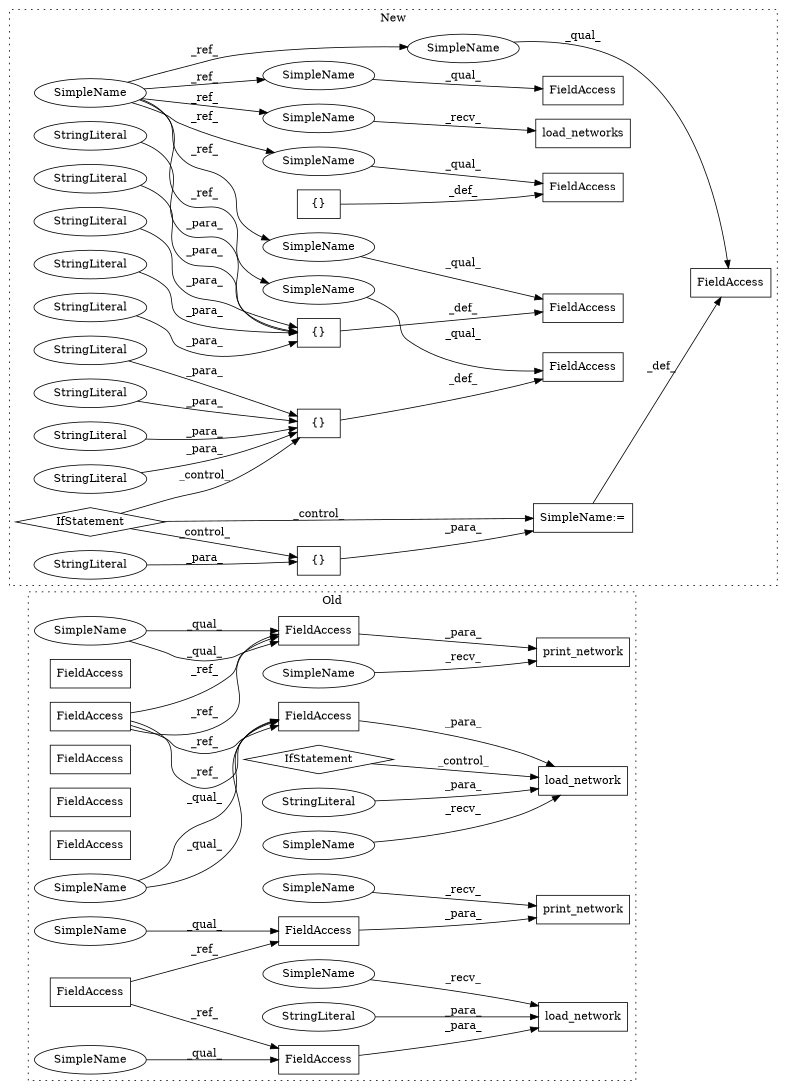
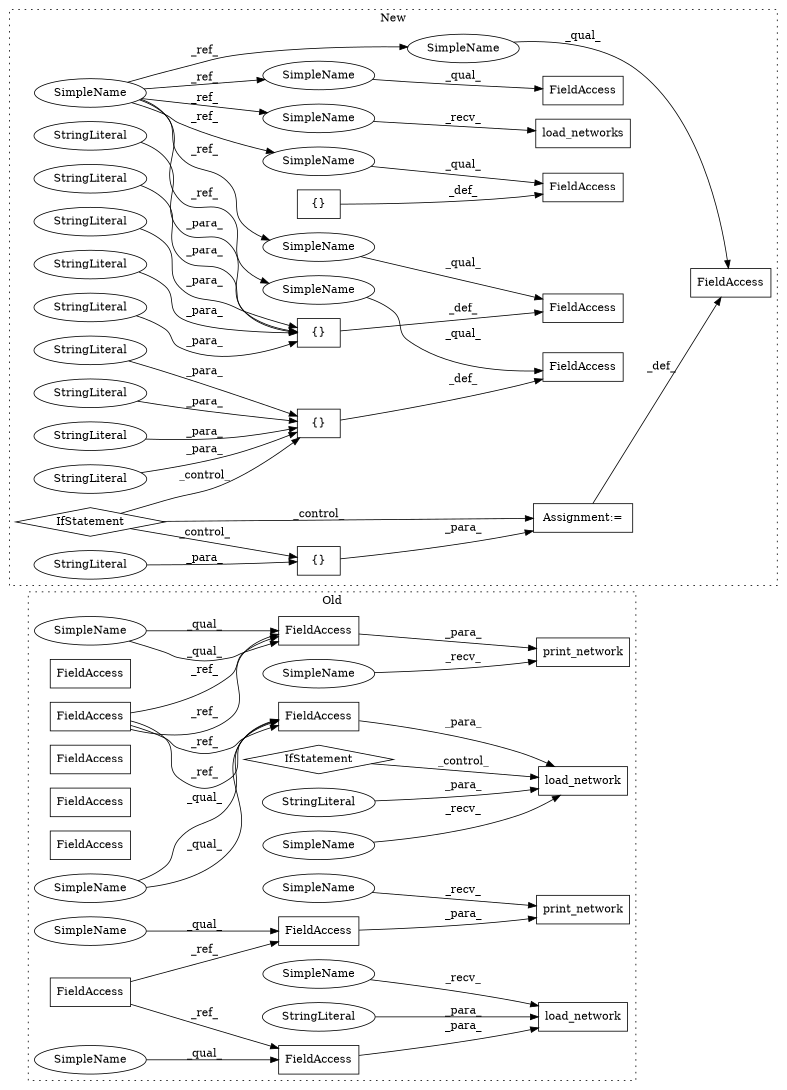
node "SimpleName:=": label "SimpleName:=" -> "Assignment:="
